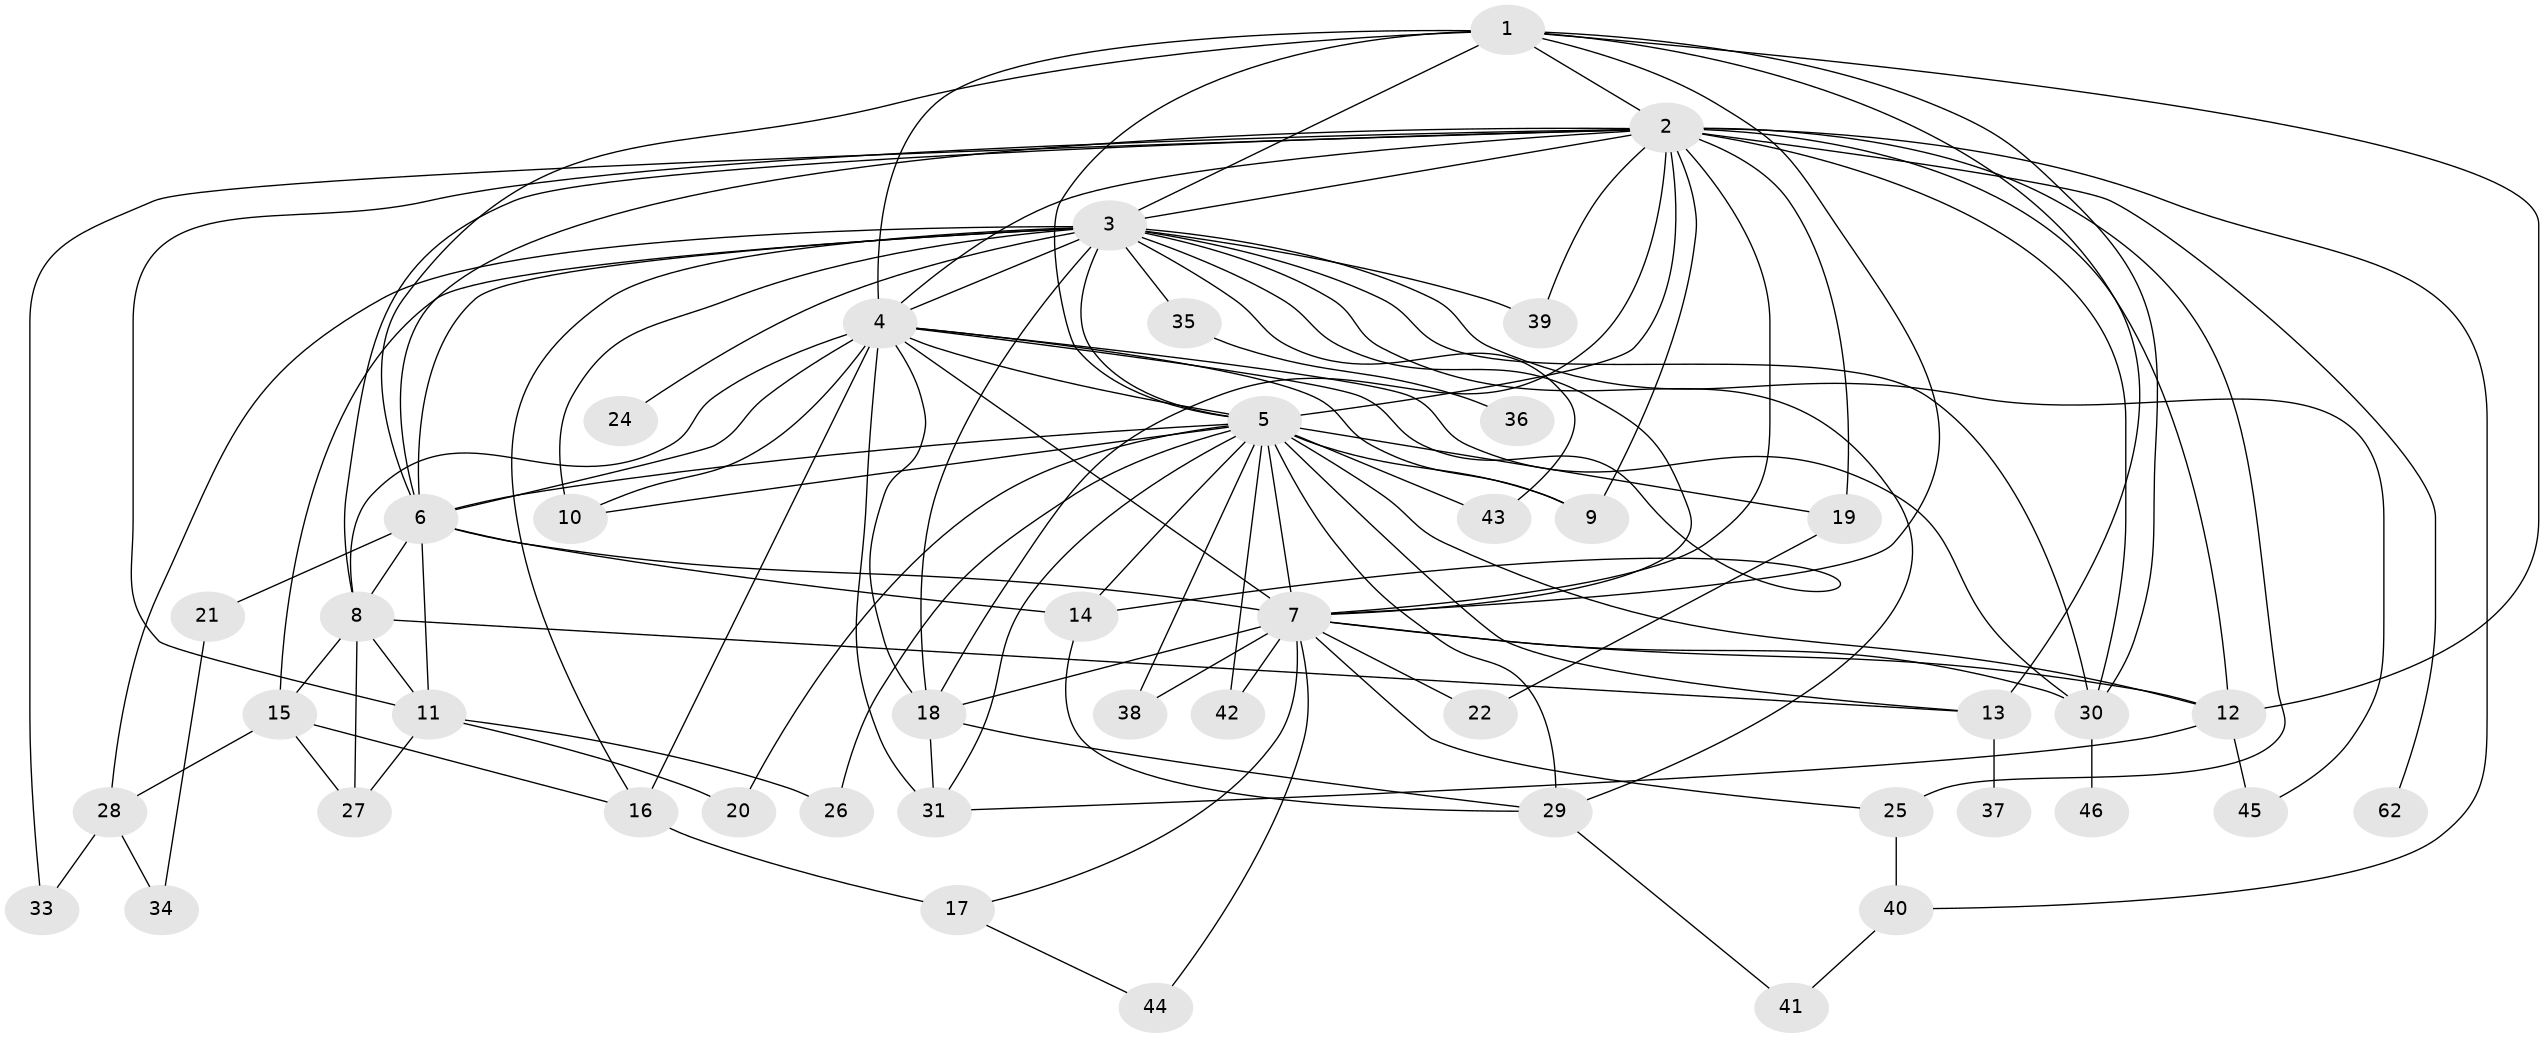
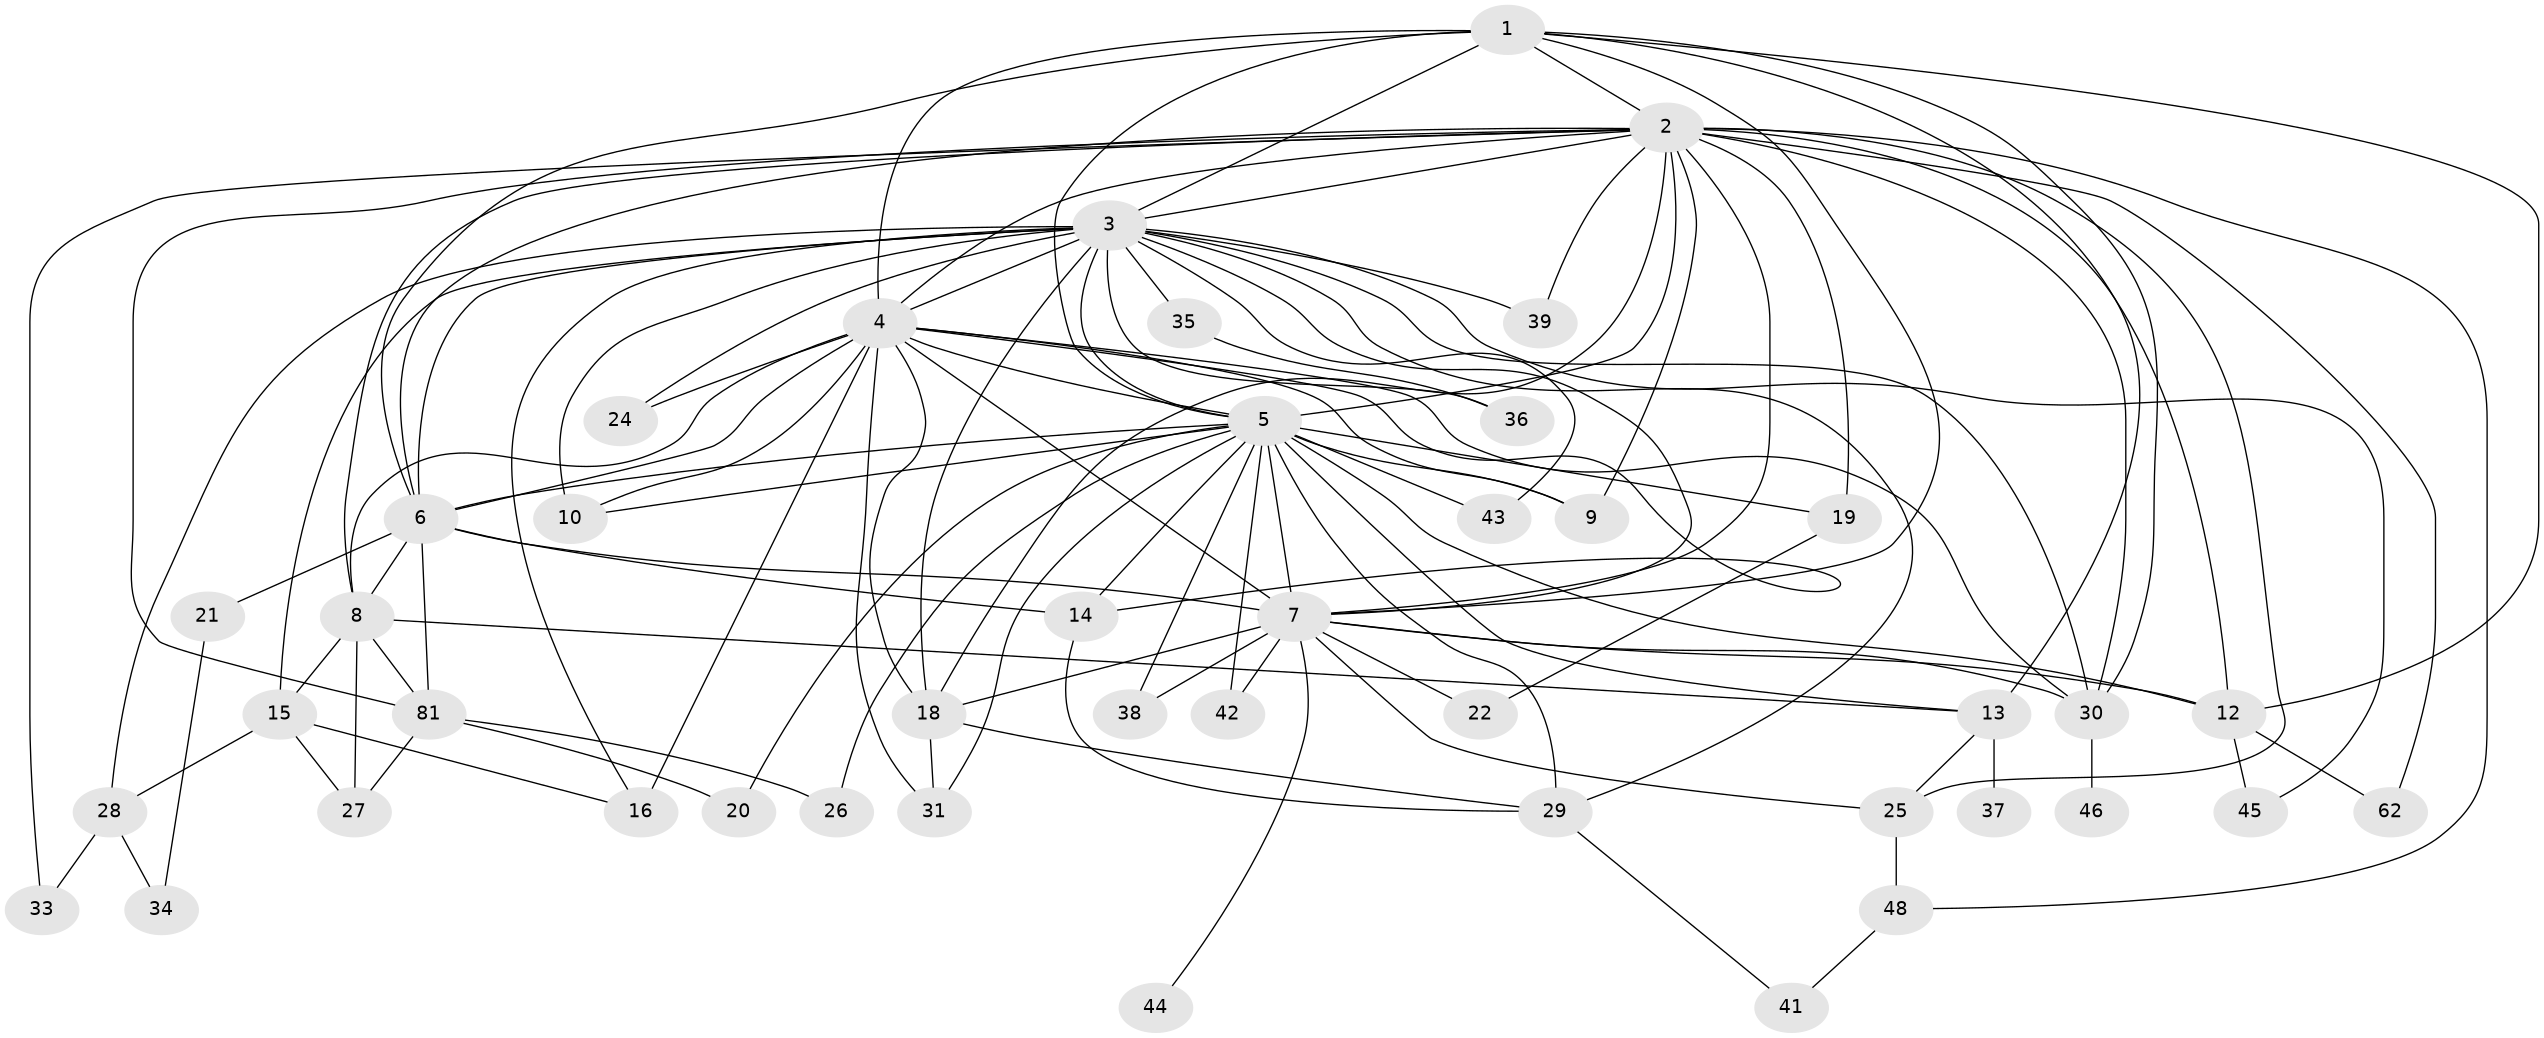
edge "4" -- "24": added
edge "3" -- "36": added
node "11": label "11" -> "81"
edge "13" -- "25": added
edge "12" -- "31": now "12" -- "62"
node "17": removed
node "40": label "40" -> "48"
